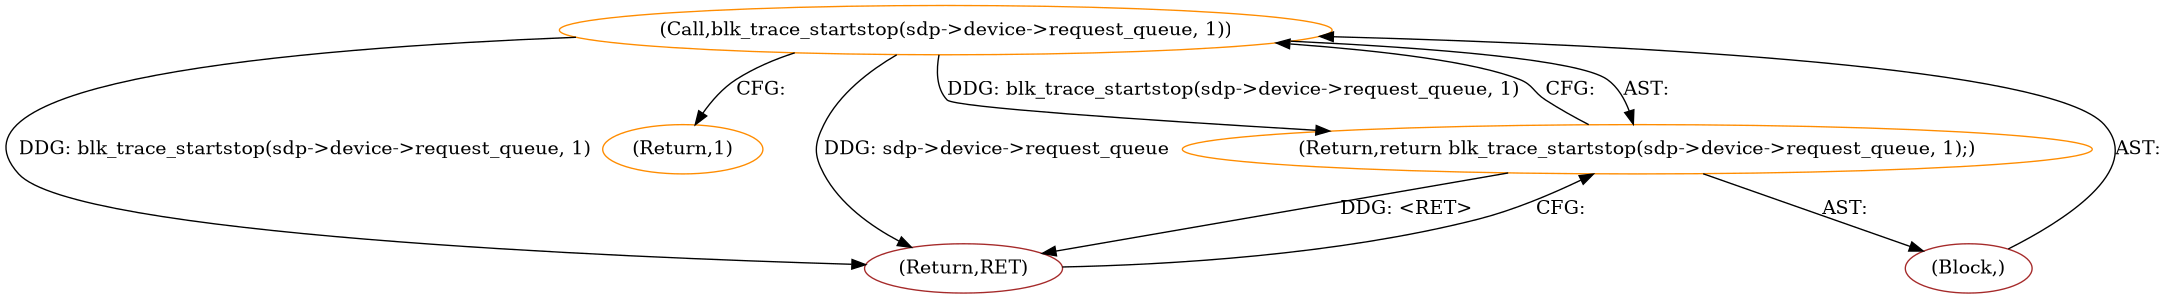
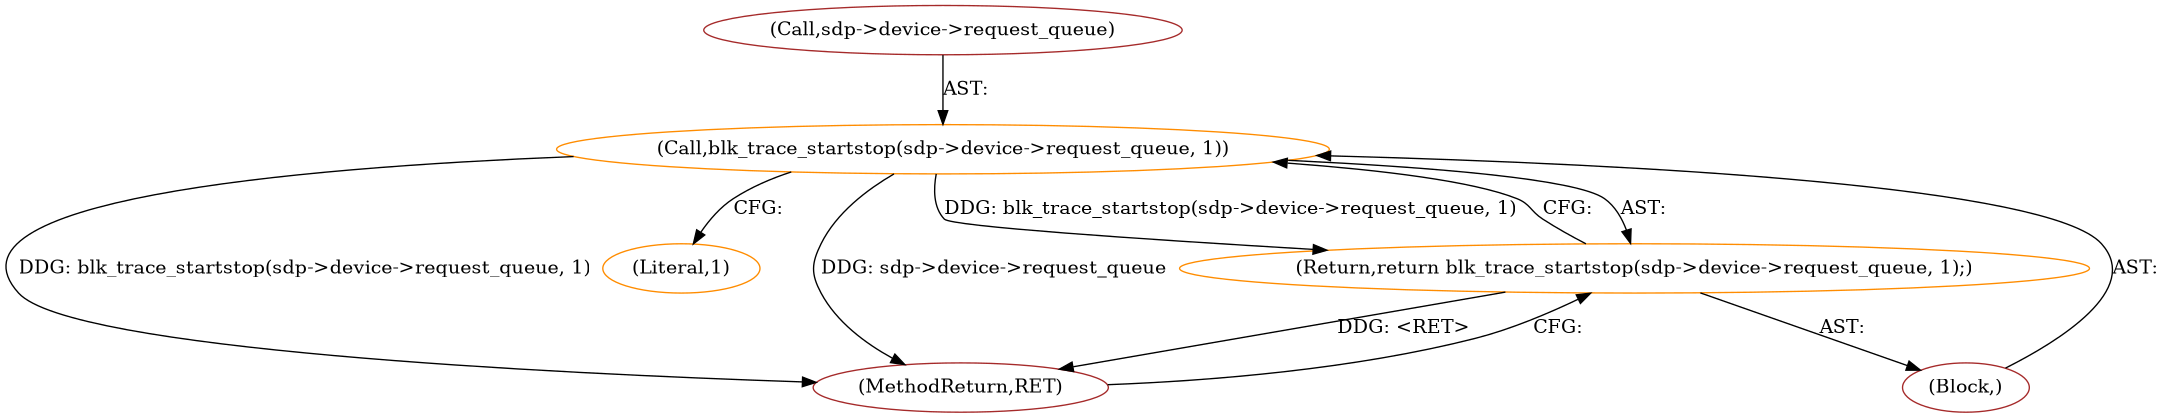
node "(Call,sdp->device->request_queue)": added
node "(Return,1)": label "(Return,1)" -> "(Literal,1)"
node "(Return,RET)": label "(Return,RET)" -> "(MethodReturn,RET)"
